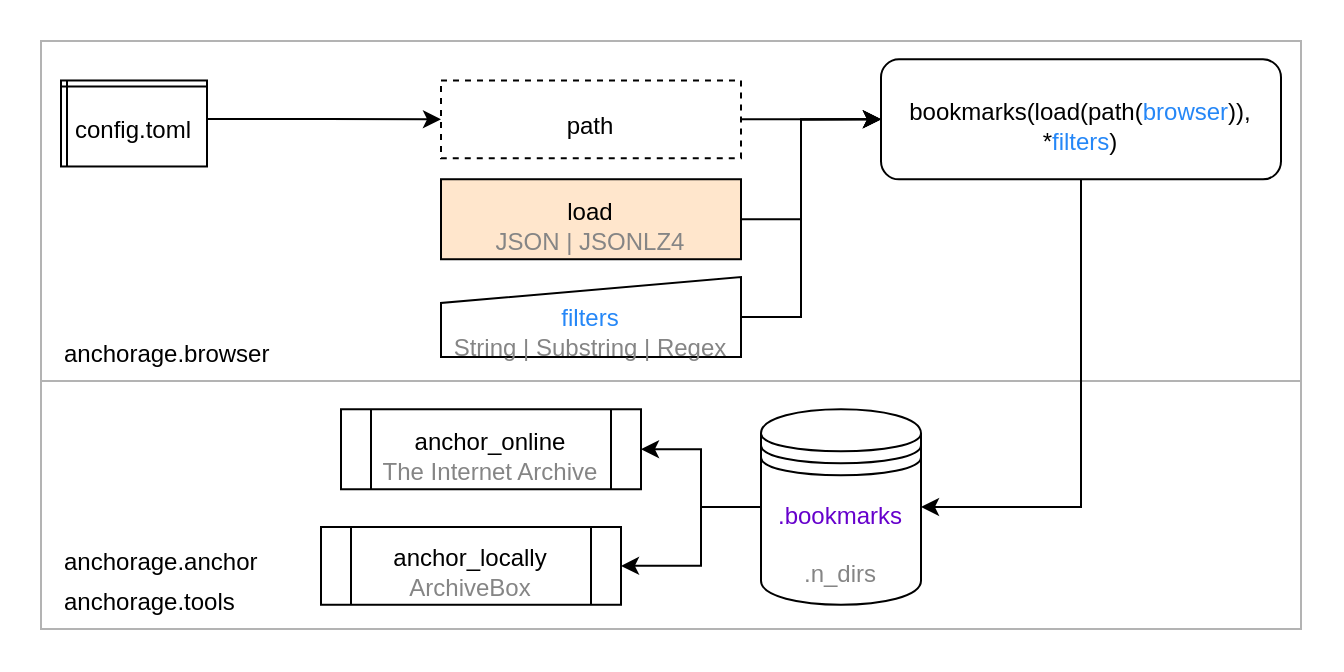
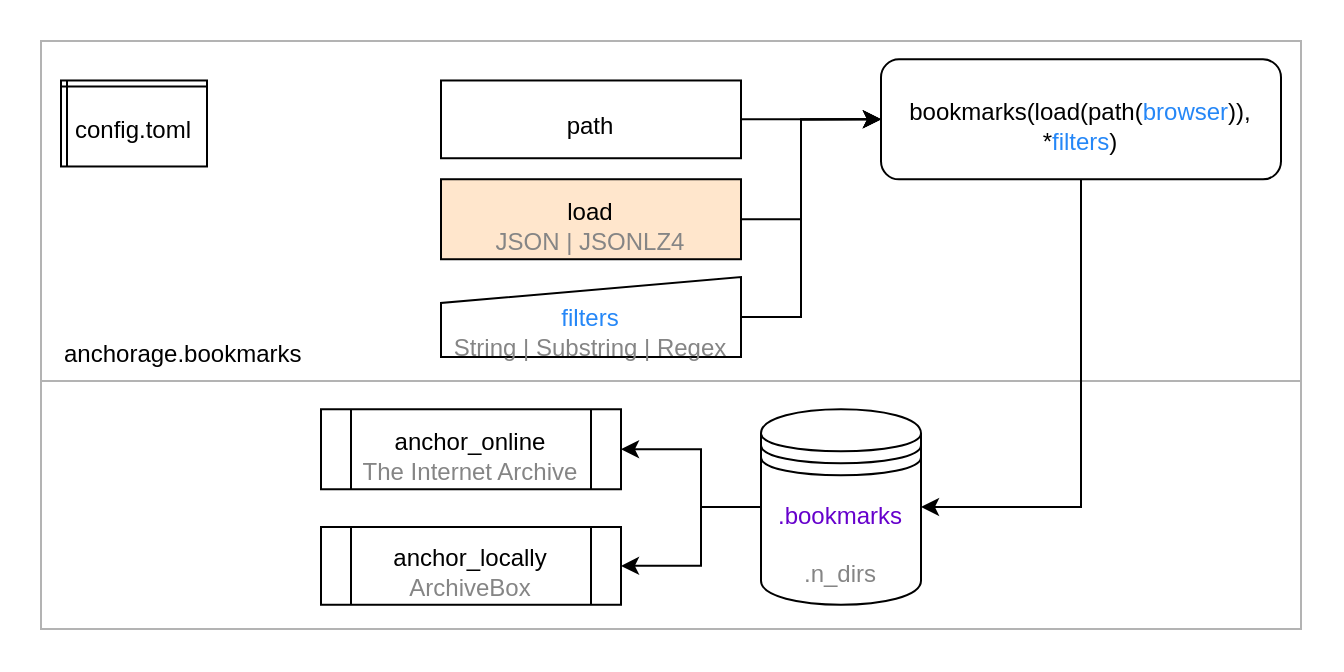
edge "config.toml" -> "path": removed
node "path": style dashed -> solid
node "anchorage.browser": label "anchorage.browser" -> "anchorage.bookmarks"
node "anchor_online The Internet Archive": moved (491, 449) -> (471, 449)
node "anchorage.anchor": removed
node "anchorage.tools": removed
